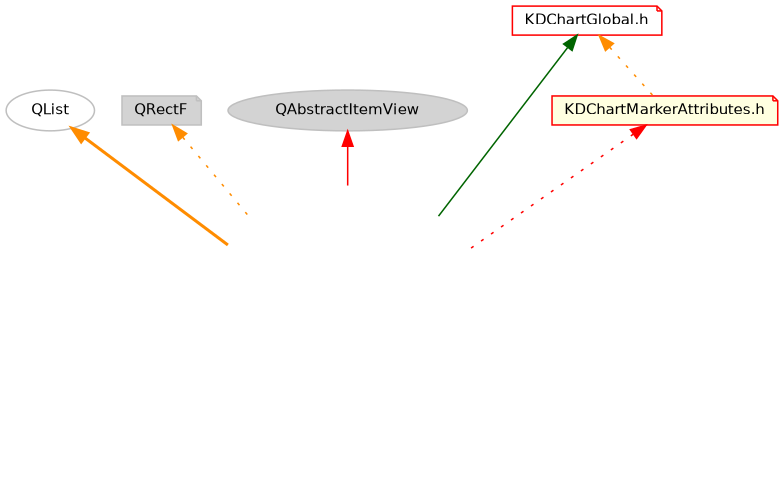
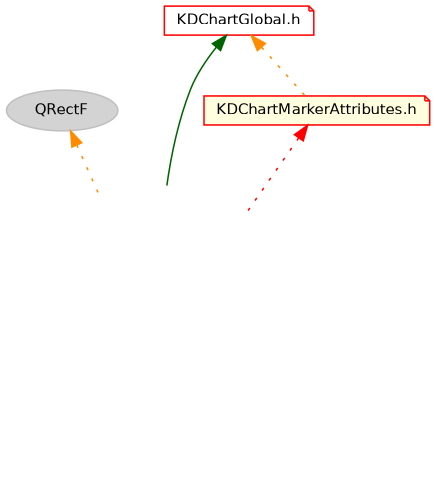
node "QList": removed
node "QRectF": shape note -> ellipse
node "QAbstractItemView": removed
